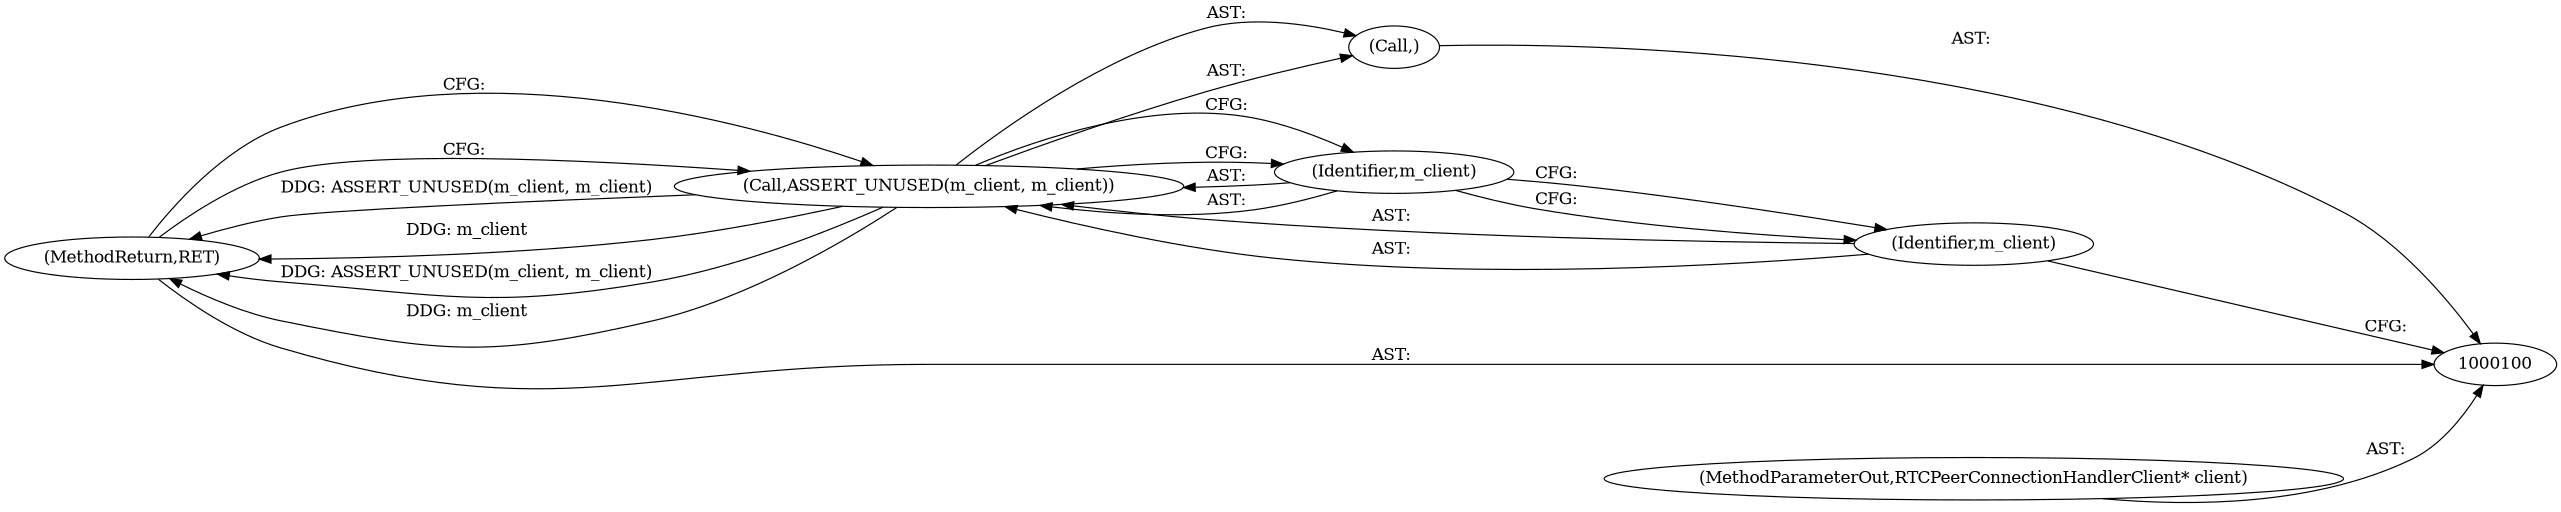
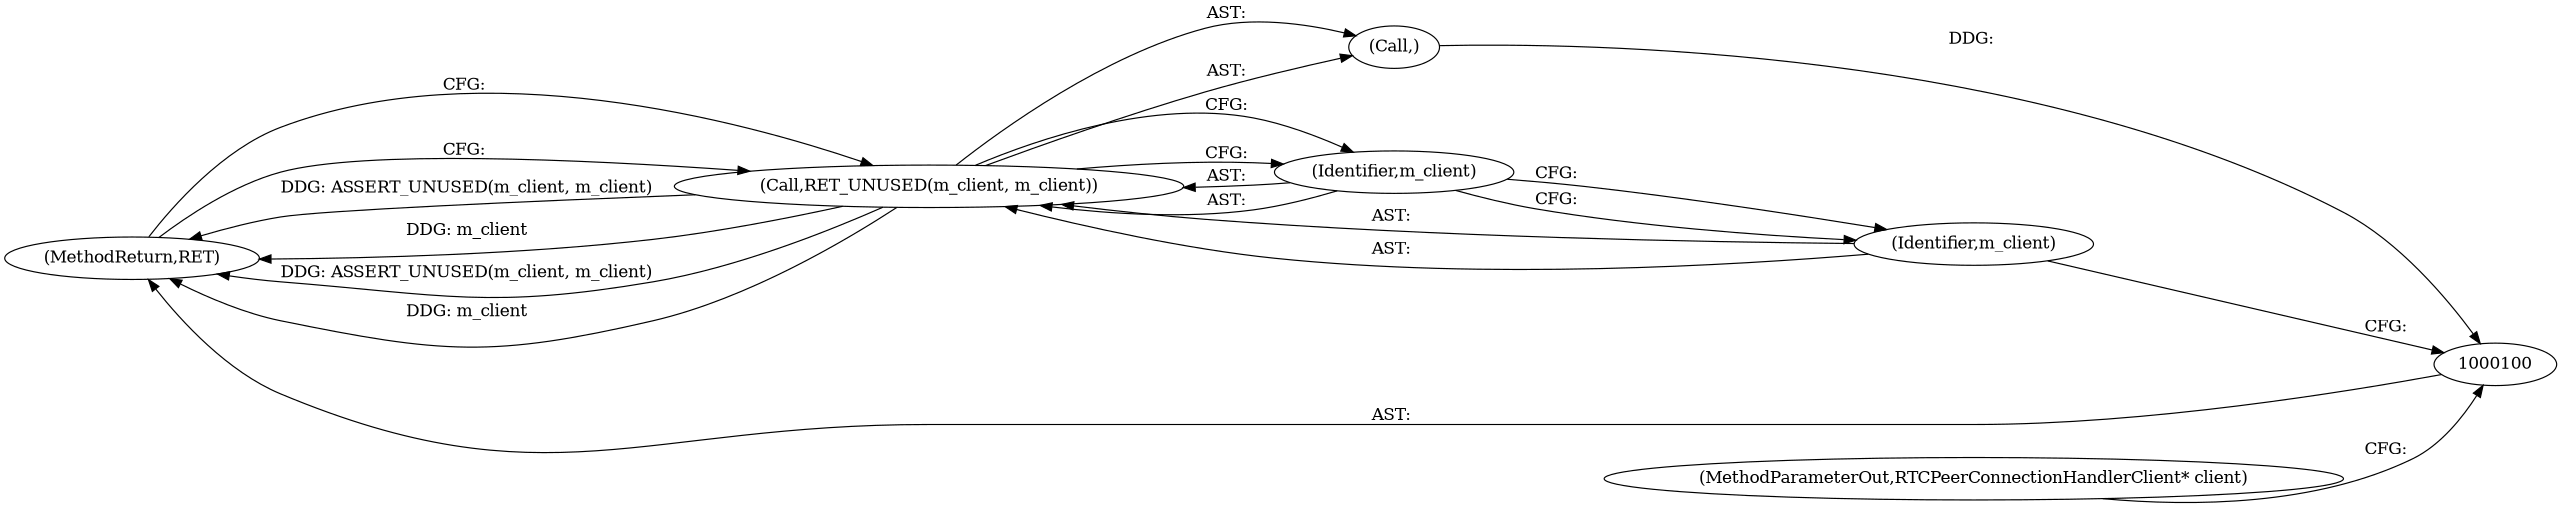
edge "(Call,)" -> "1000100": label "AST: " -> "DDG: "
node "(Call,ASSERT_UNUSED(m_client, m_client))": label "(Call,ASSERT_UNUSED(m_client, m_client))" -> "(Call,RET_UNUSED(m_client, m_client))"
edge "(MethodReturn,RET)" -> "1000100": reversed
edge "(MethodParameterOut,RTCPeerConnectionHandlerClient* client)" -> "1000100": label "AST: " -> "CFG: "
